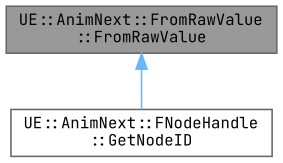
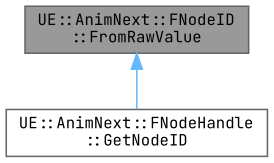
node "UE::AnimNext::FromRawValue ::FromRawValue": label "UE::AnimNext::FromRawValue ::FromRawValue" -> "UE::AnimNext::FNodeID ::FromRawValue"
